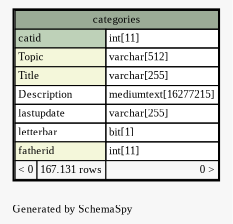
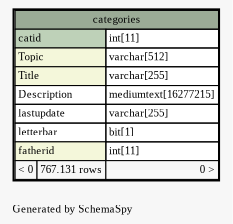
node "categories": text "167.131 rows" -> "767.131 rows"
